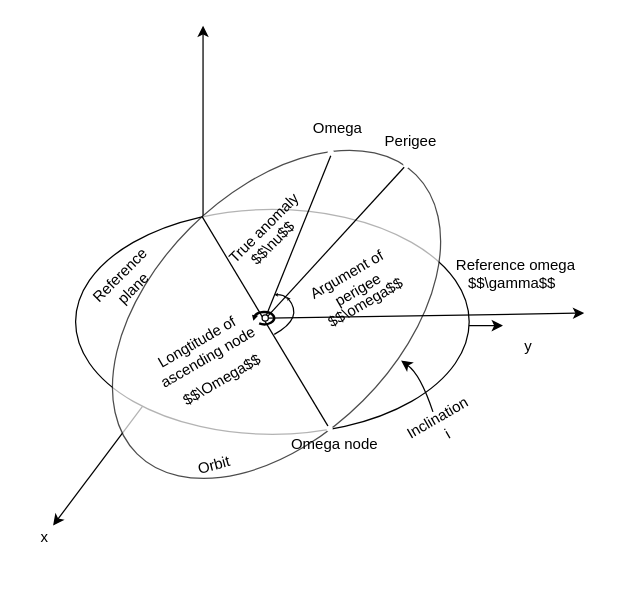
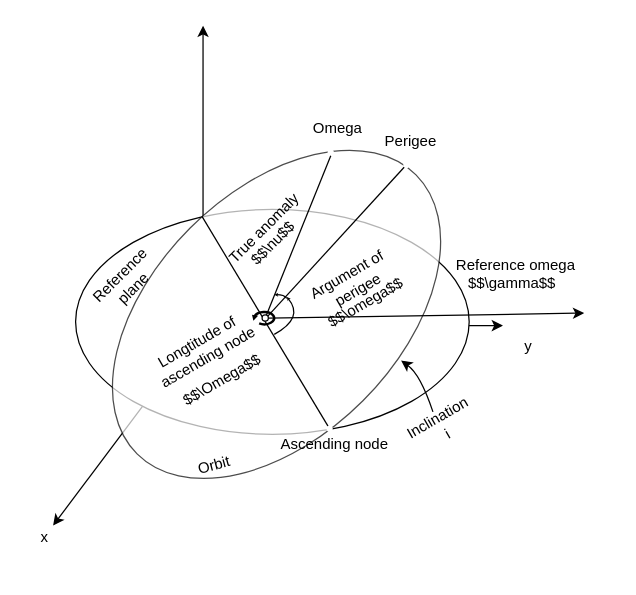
node "Omega node": label "Omega node" -> "Ascending node"
